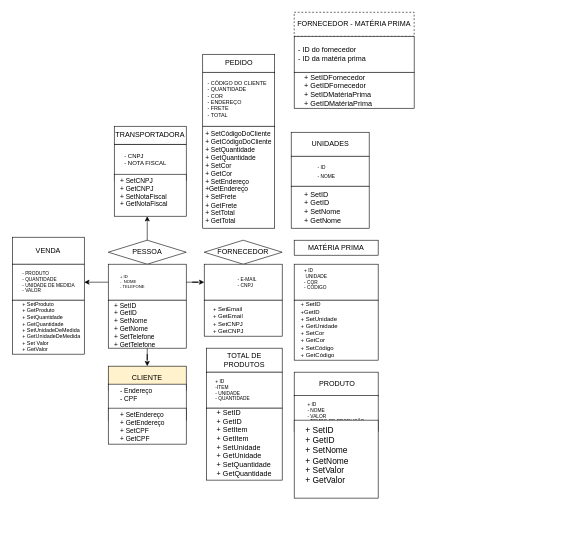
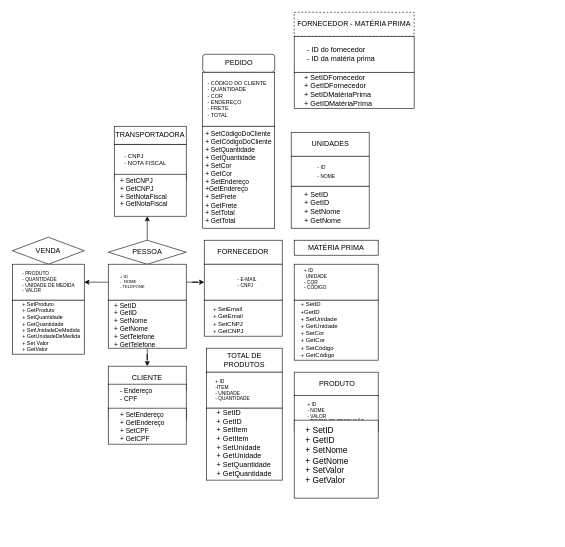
node "- ID do fornecedor - ID da matéria prima": moved (336, 54) -> (345, 54)
node "PEDIDO": shape rectangle -> rounded rectangle
node "VENDA": shape rectangle -> diamond
node "FORNECEDOR": shape diamond -> rectangle
node "CLIENTE": fillcolor #fff2cc -> #ffffff
